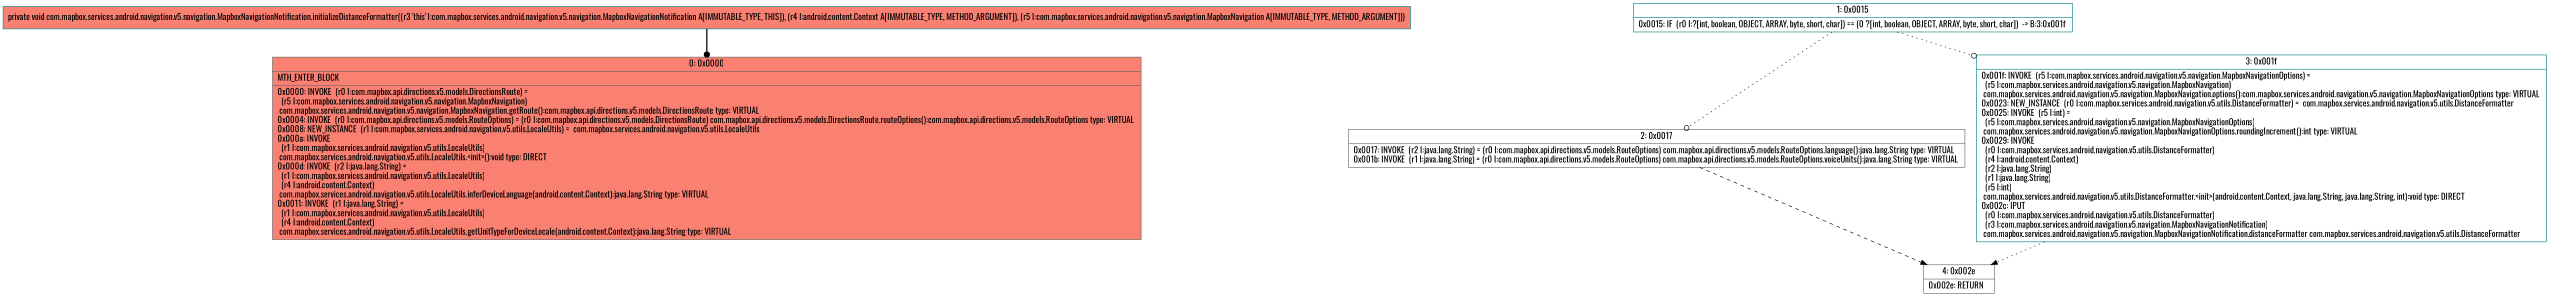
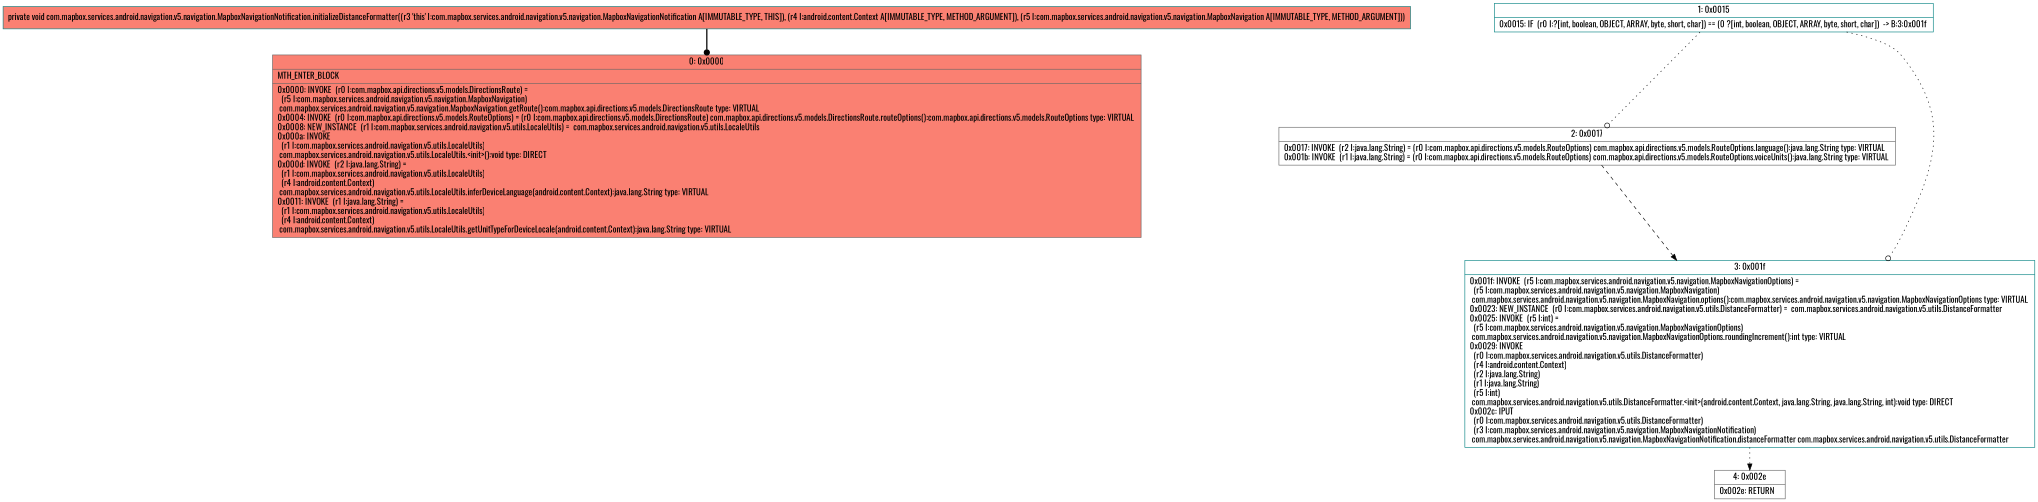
edge "2: 0x0017" -> "4: 0x002e": now "2: 0x0017" -> "3: 0x001f"
